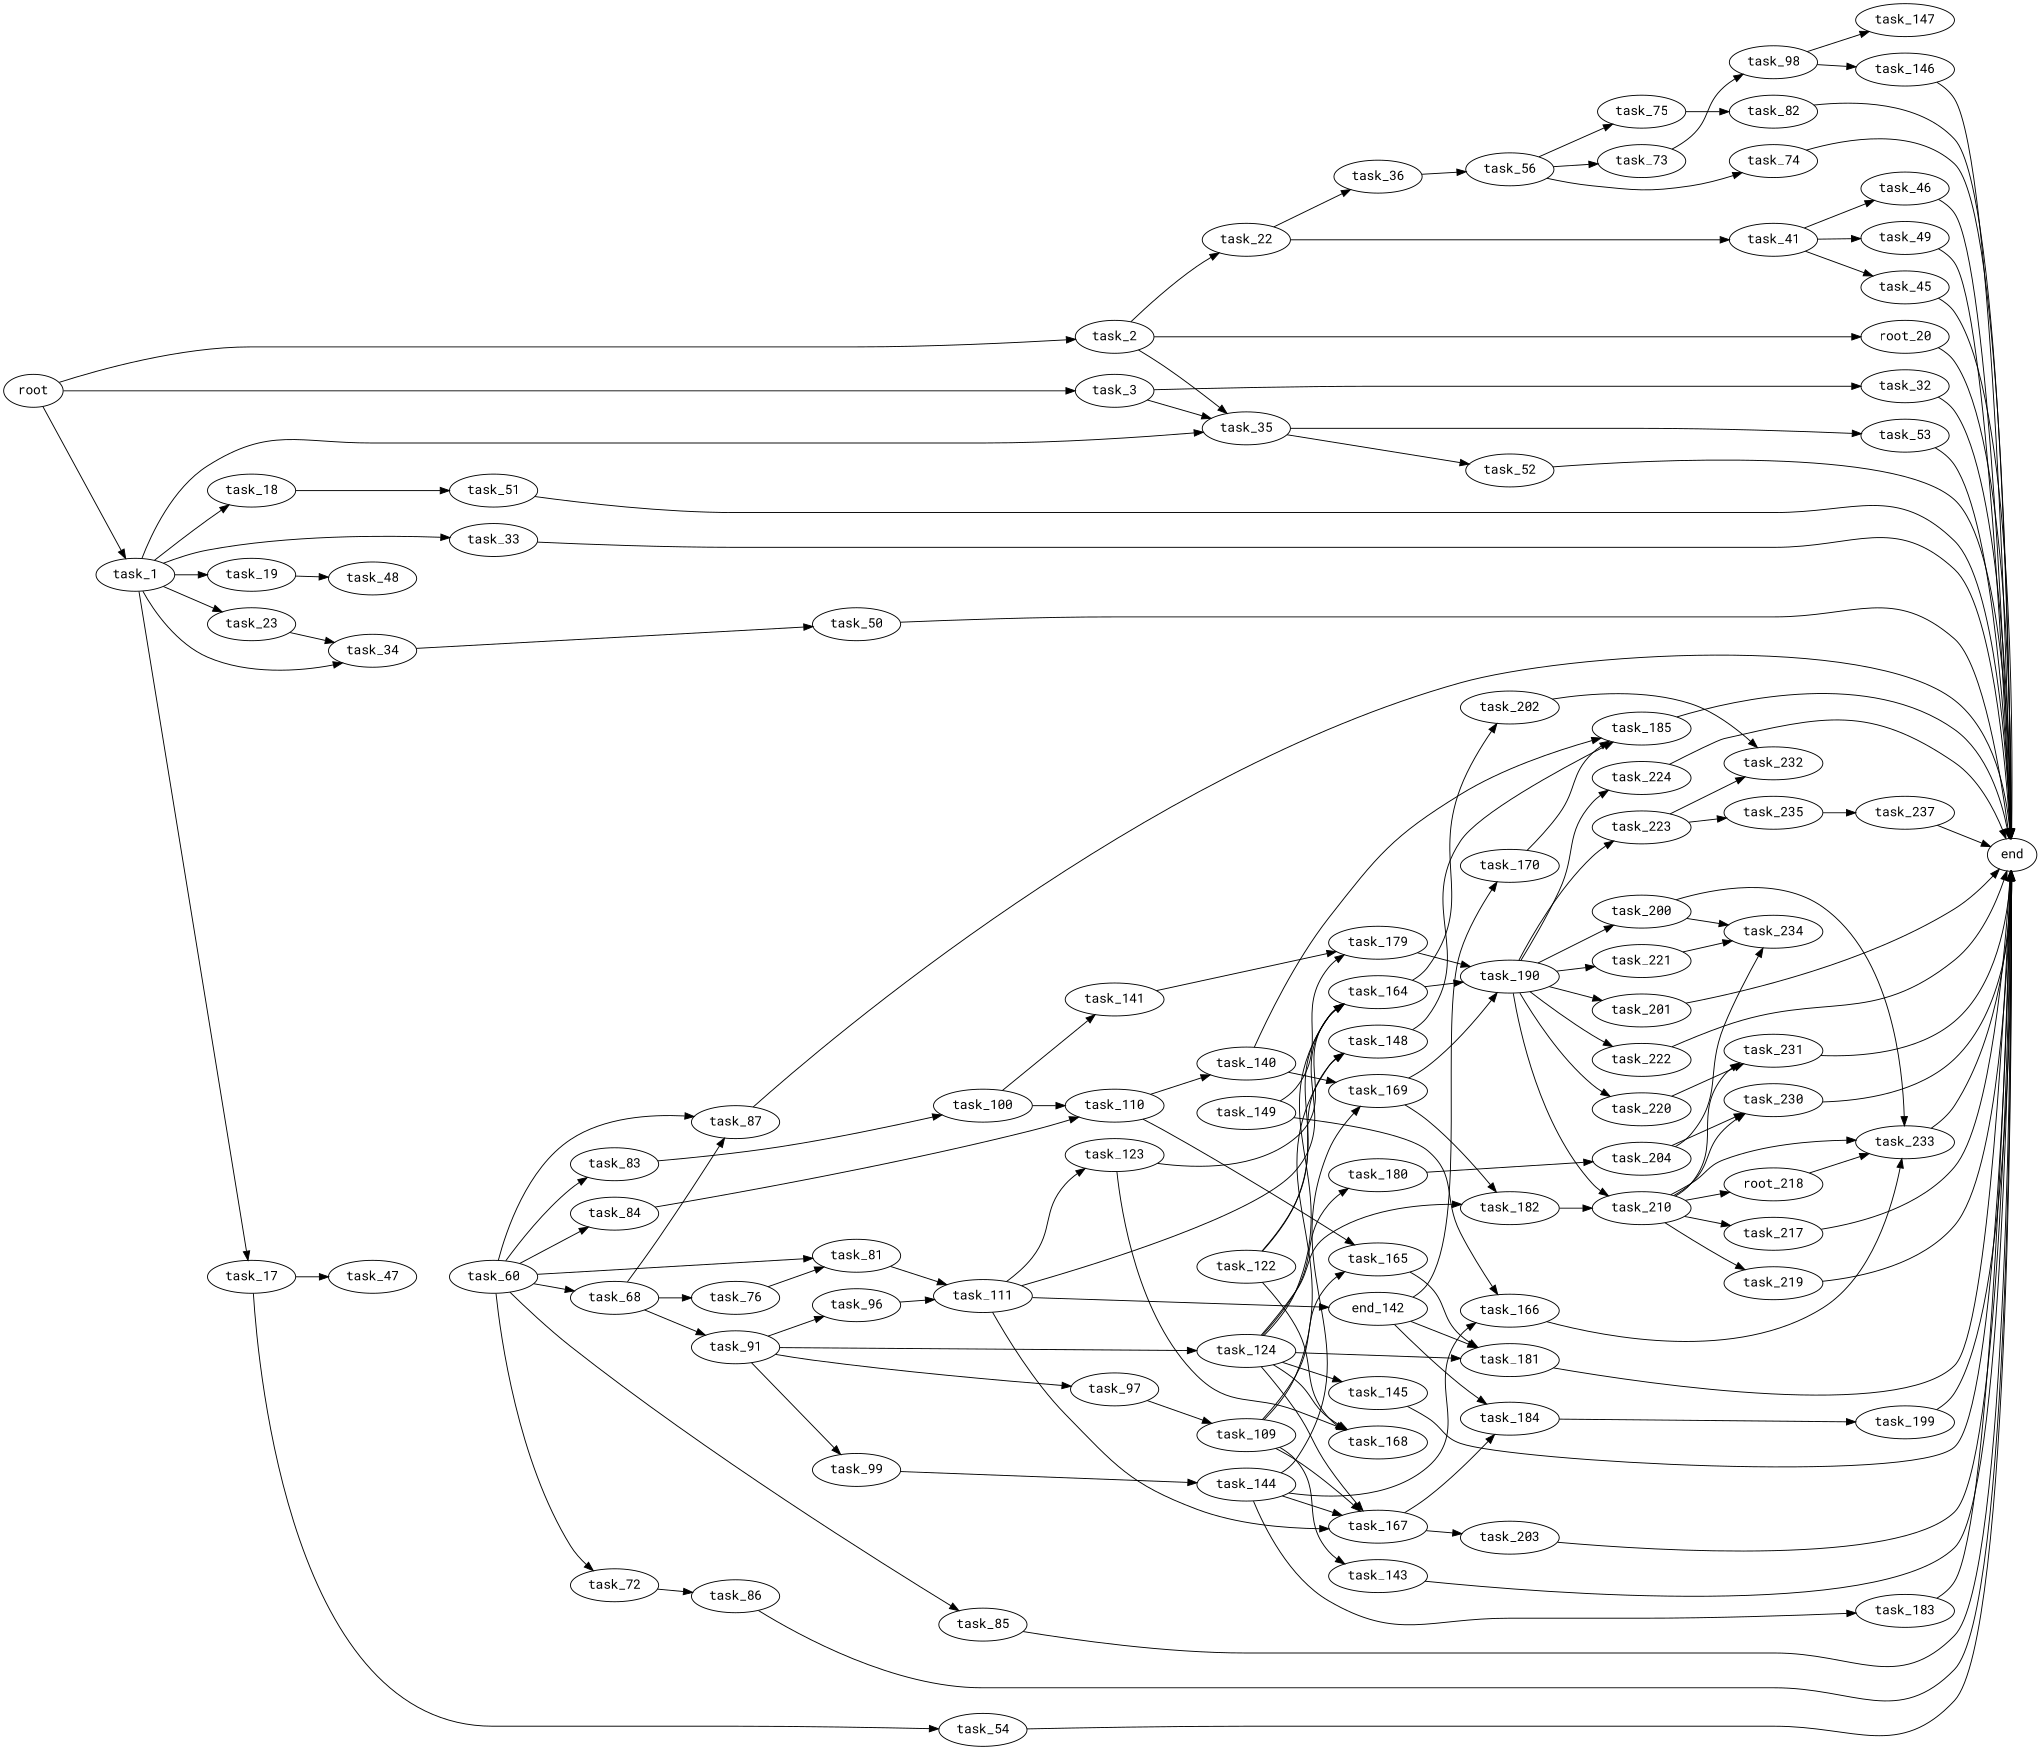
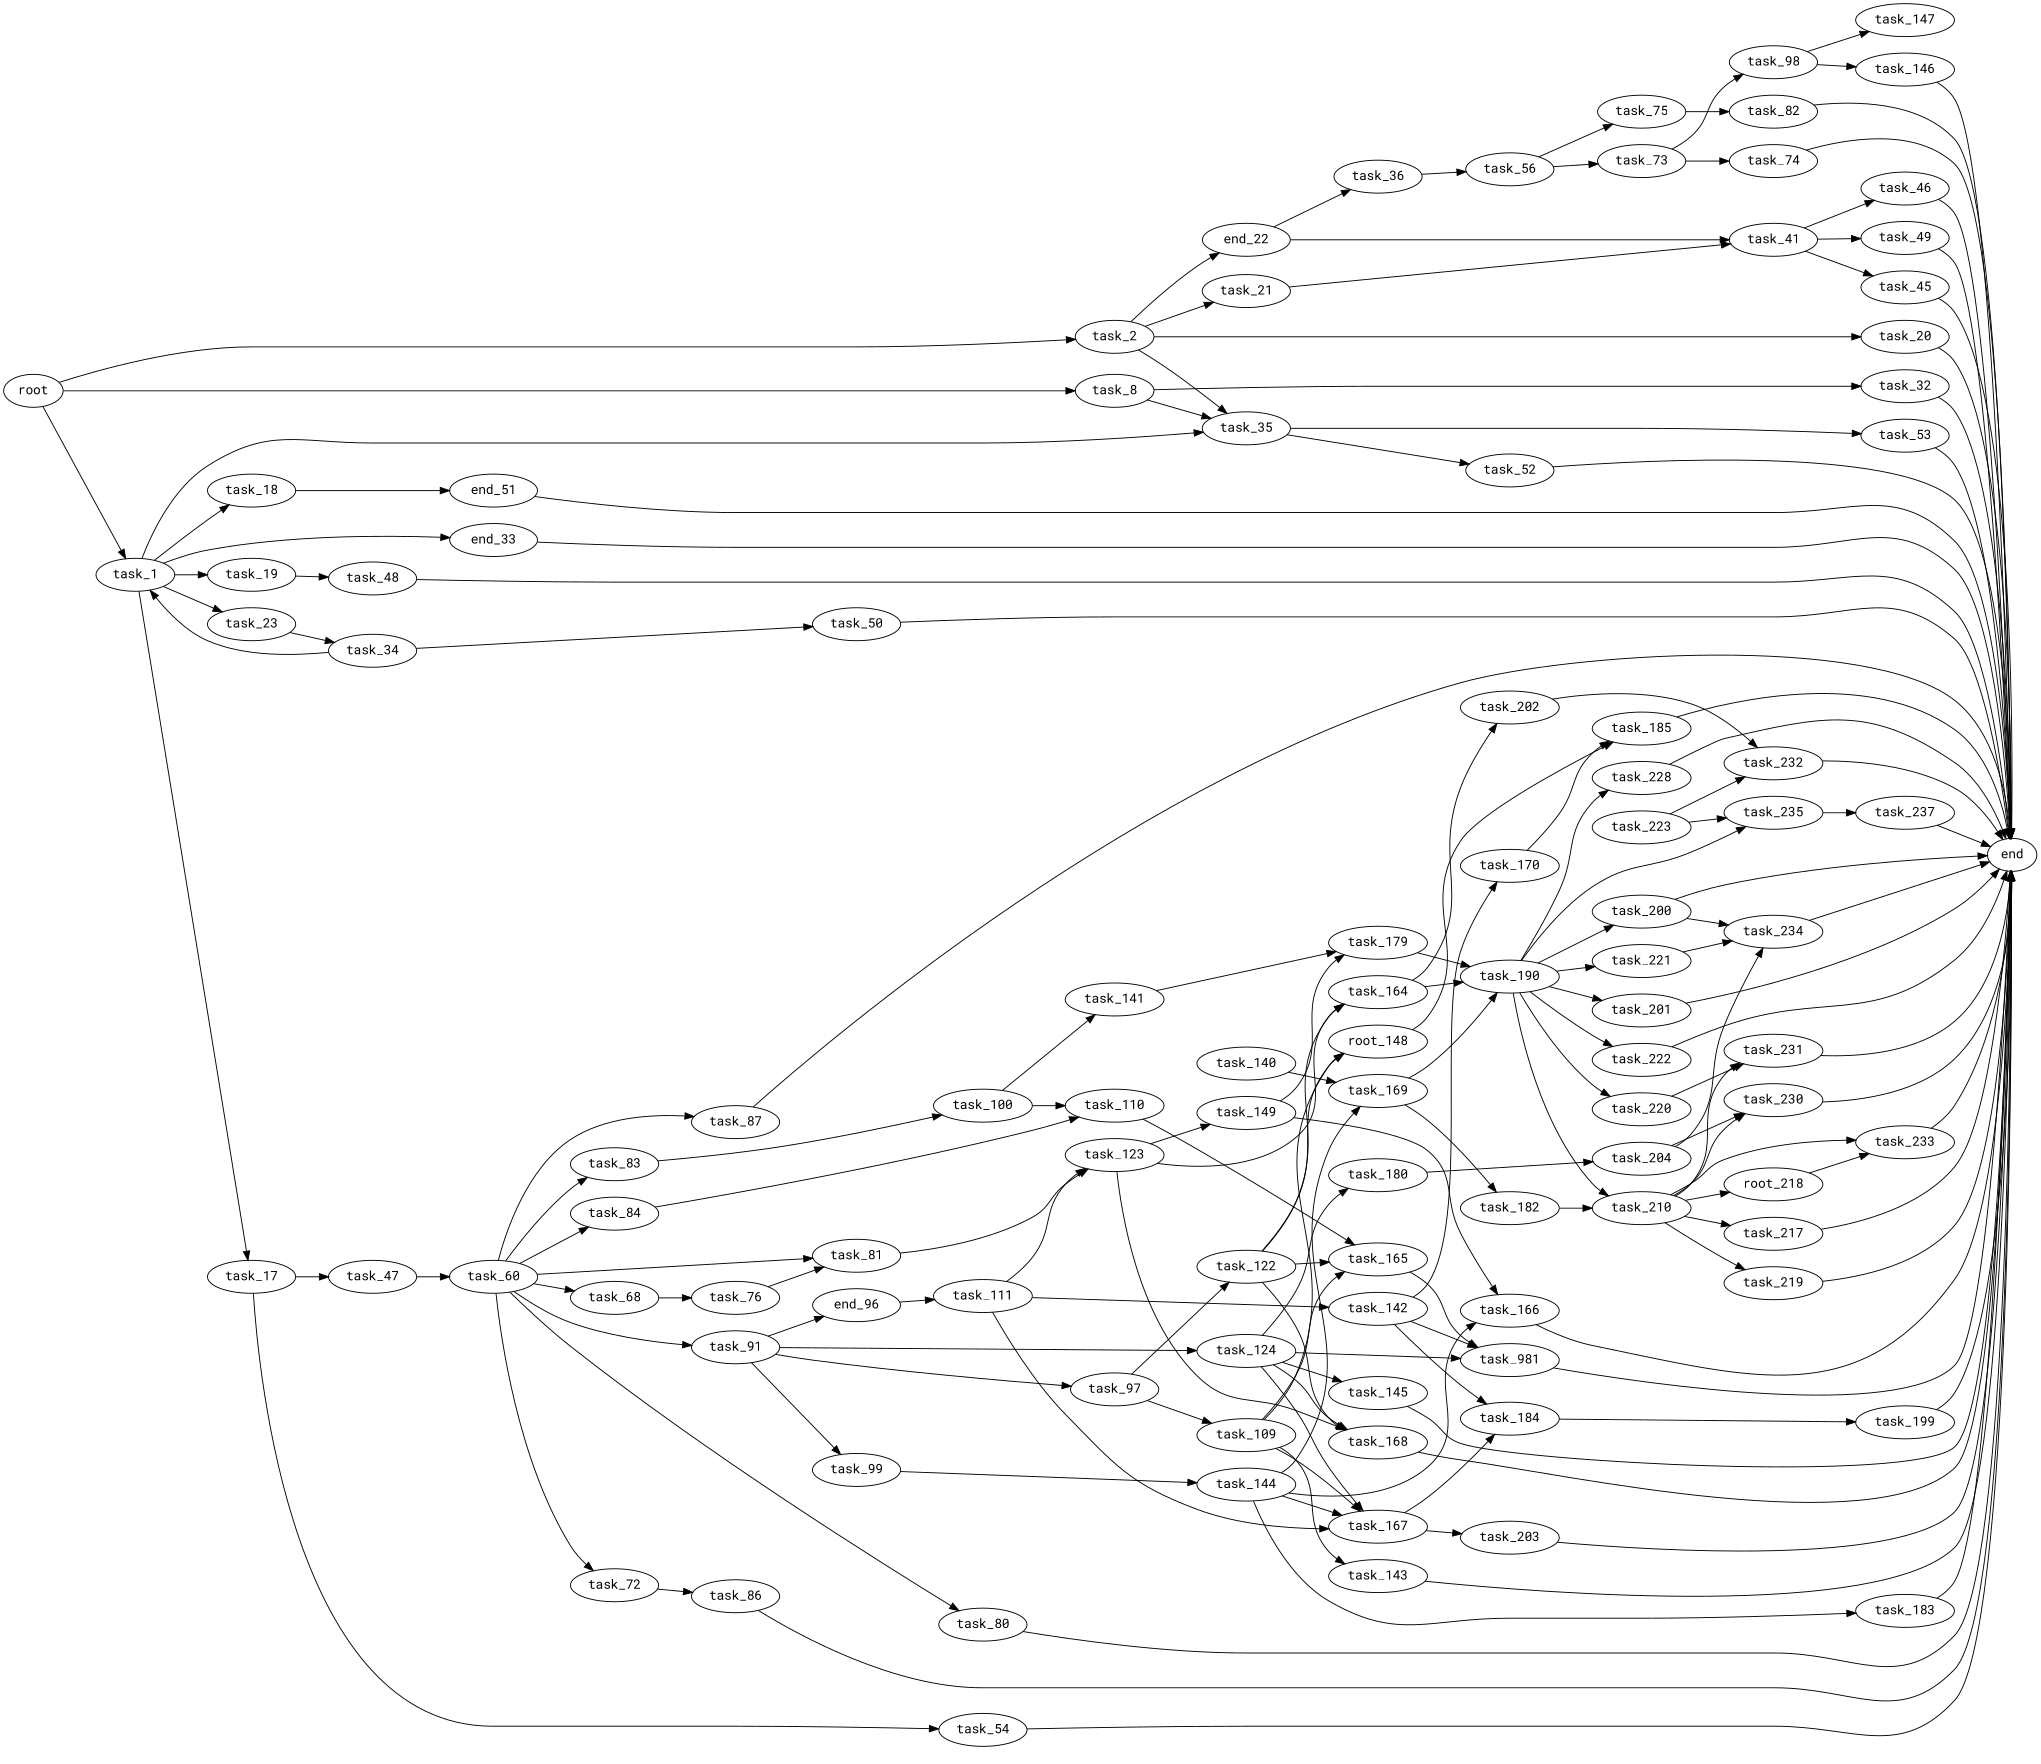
edge "task_56" -> "task_74": now "task_73" -> "task_74"
node "task_22": label "task_22" -> "end_22"
node "task_21": added
node "root_20": label "root_20" -> "task_20"
node "task_3": label "task_3" -> "task_8"
node "task_51": label "task_51" -> "end_51"
node "task_33": label "task_33" -> "end_33"
edge "task_48" -> "end": added
edge "task_1" -> "task_34": reversed
edge "task_232" -> "end": added
node "task_224": label "task_224" -> "task_228"
edge "task_140" -> "task_185": removed
edge "task_190" -> "task_223": now "task_190" -> "task_235"
edge "task_234" -> "end": added
edge "task_200" -> "task_233": now "task_200" -> "end"
node "task_148": label "task_148" -> "root_148"
edge "task_110" -> "task_140": removed
edge "task_123" -> "task_149": added
edge "task_124" -> "task_164": removed
edge "task_111" -> "task_164": removed
edge "task_68" -> "task_87": removed
edge "task_124" -> "task_182": removed
edge "task_122" -> "task_165": added
edge "task_81" -> "task_111": now "task_81" -> "task_123"
edge "task_47" -> "task_60": added
node "task_96": label "task_96" -> "end_96"
node "end_142": label "end_142" -> "task_142"
edge "task_68" -> "task_91": now "task_60" -> "task_91"
edge "task_97" -> "task_122": added
edge "task_166" -> "task_233": now "task_166" -> "end"
node "task_181": label "task_181" -> "task_981"
edge "task_168" -> "end": added
node "task_85": label "task_85" -> "task_80"
